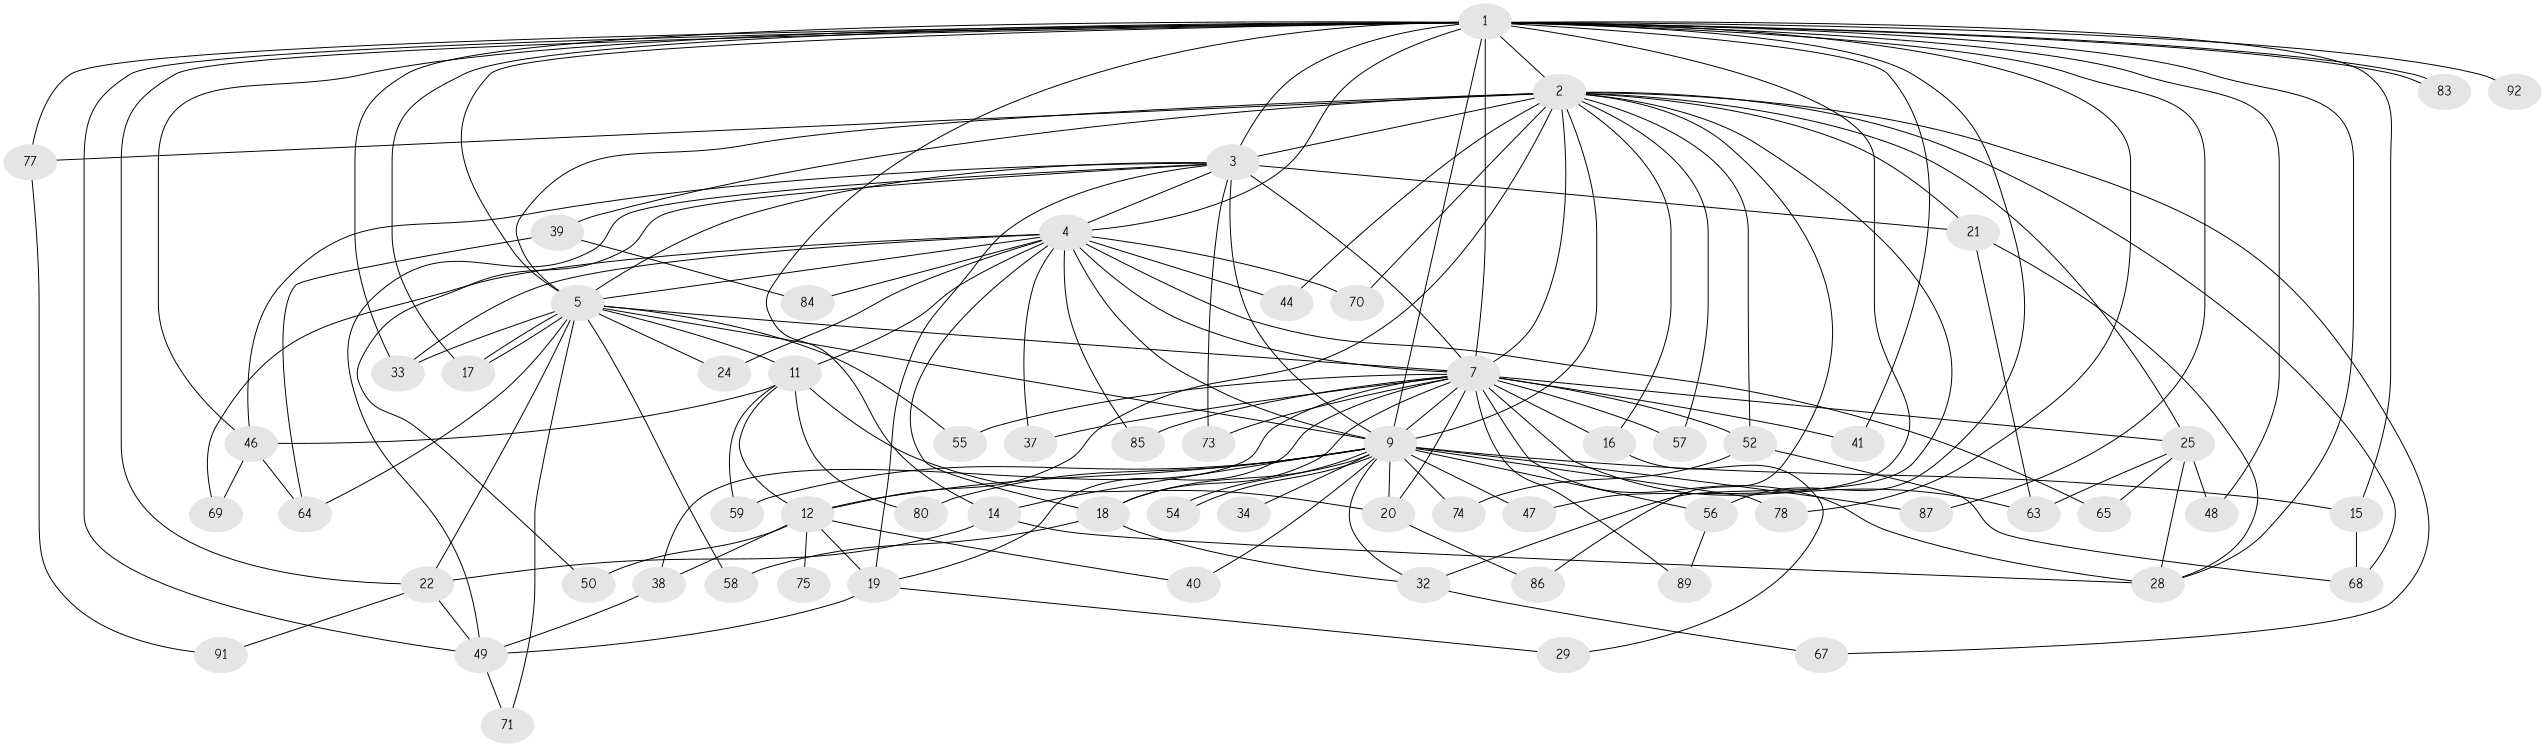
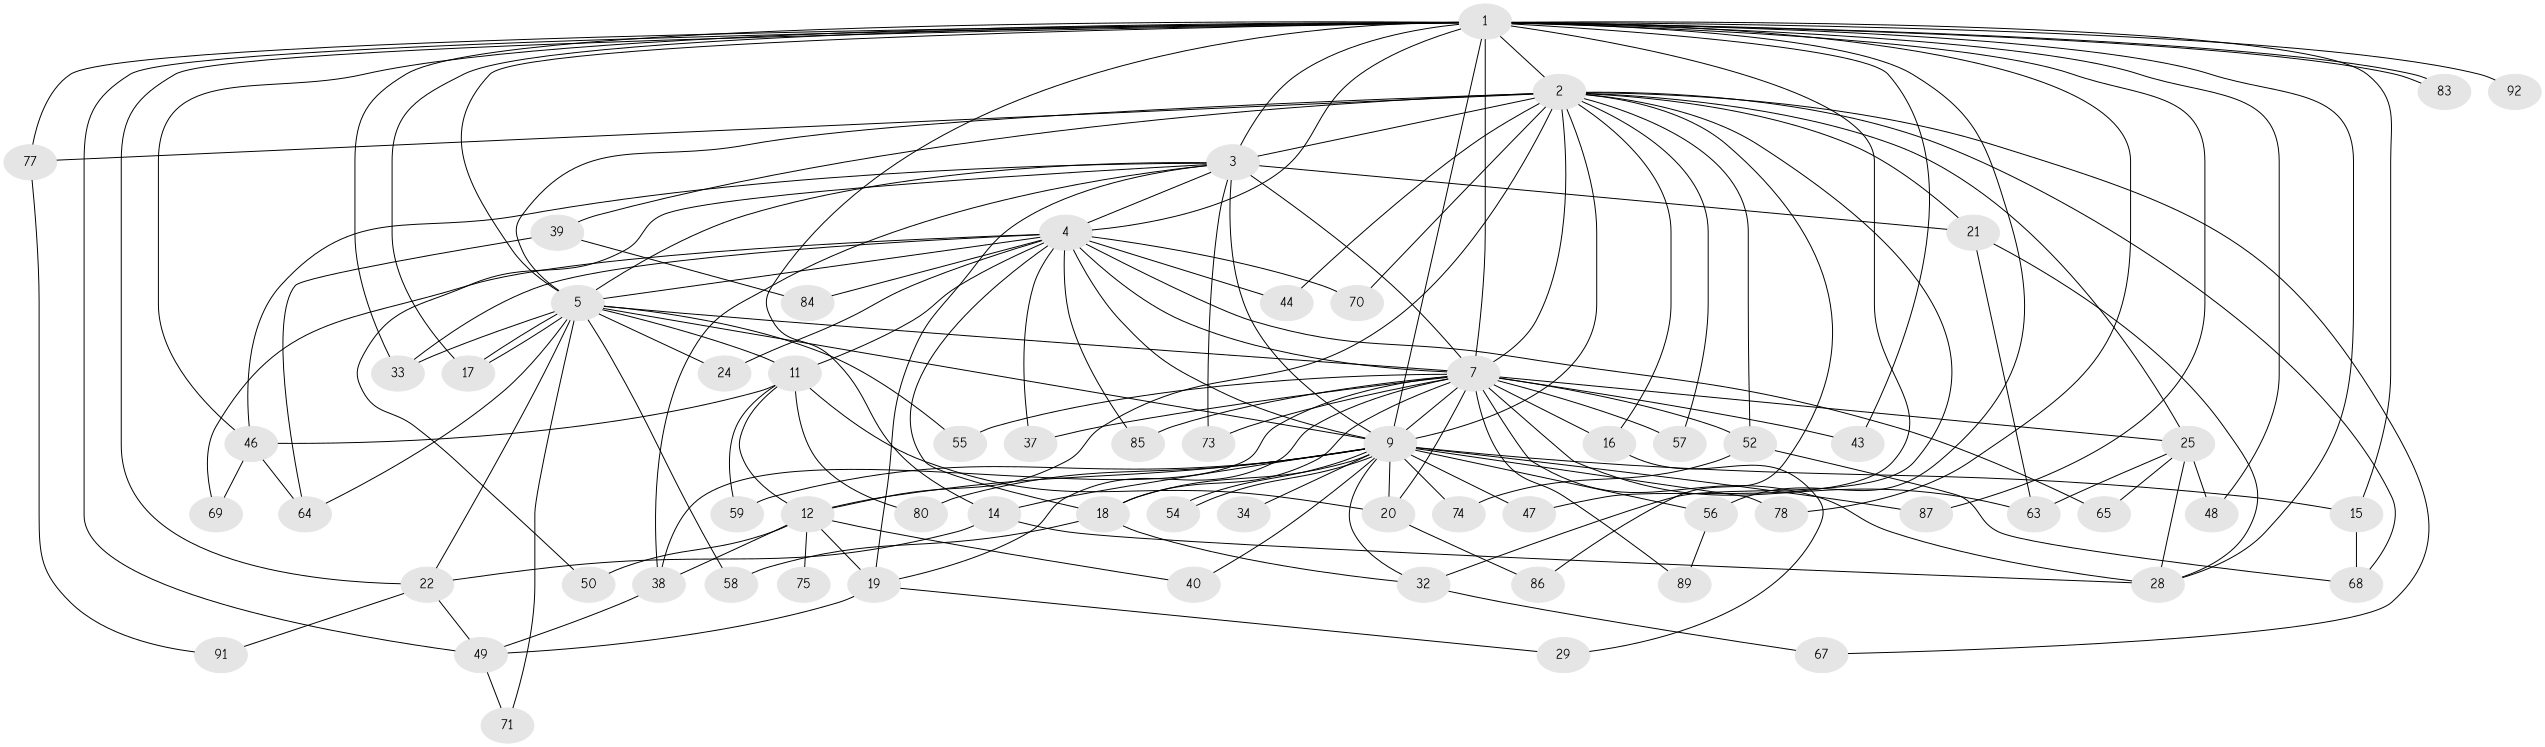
edge "3" -- "49": now "3" -- "38"
node "41": label "41" -> "43"
